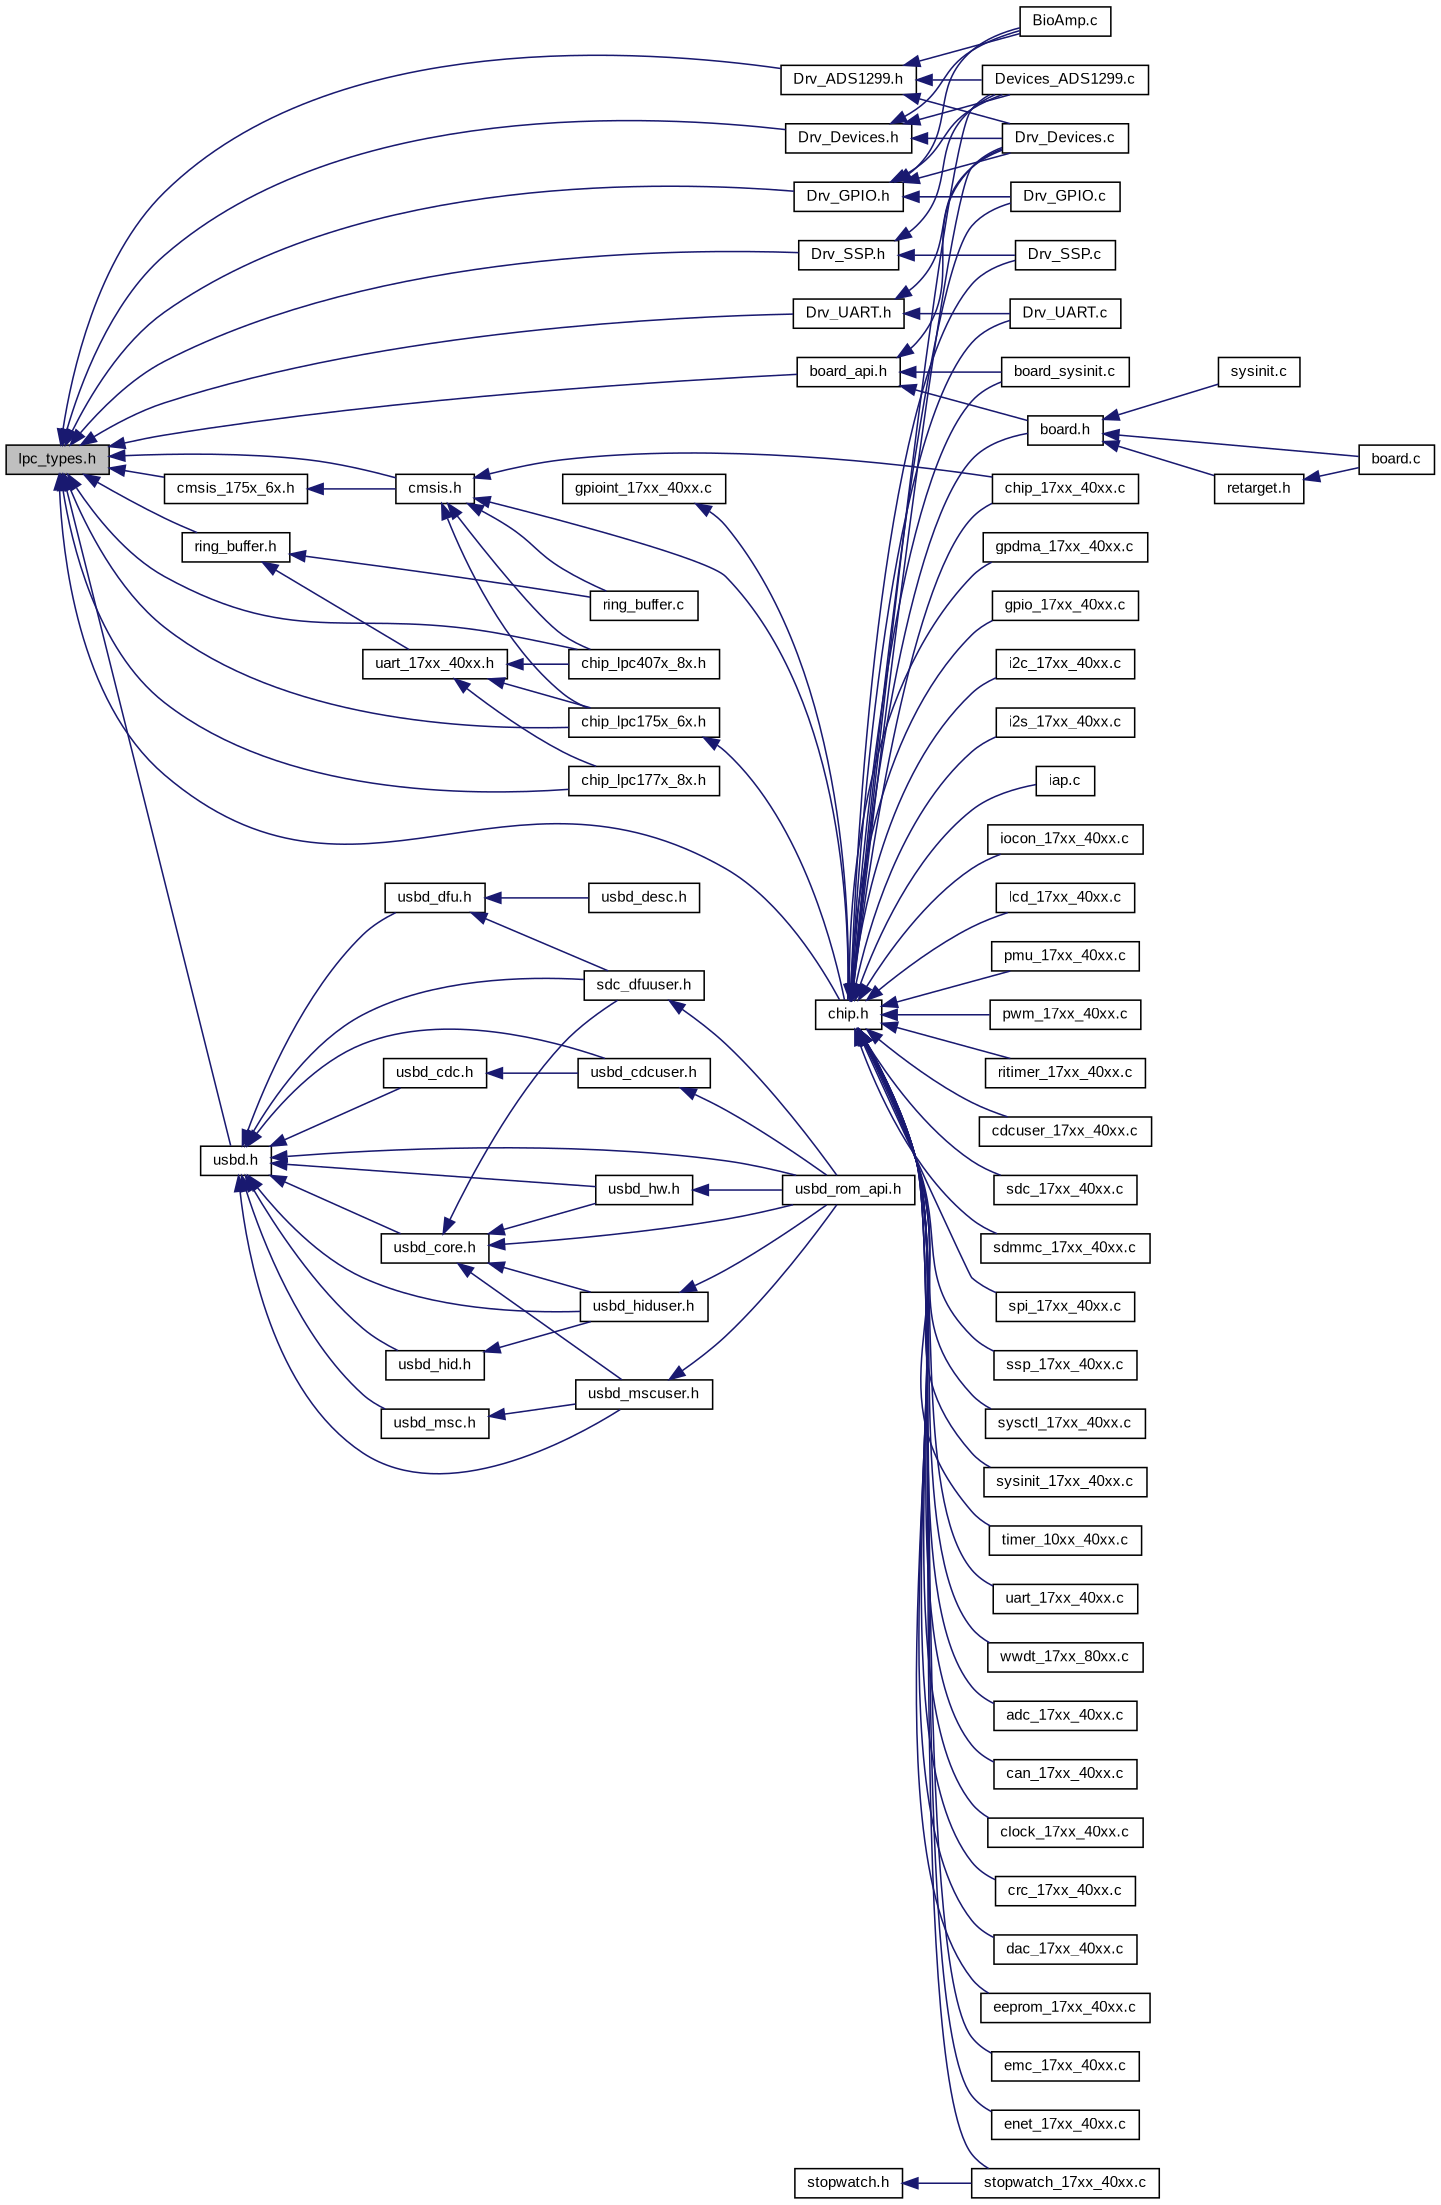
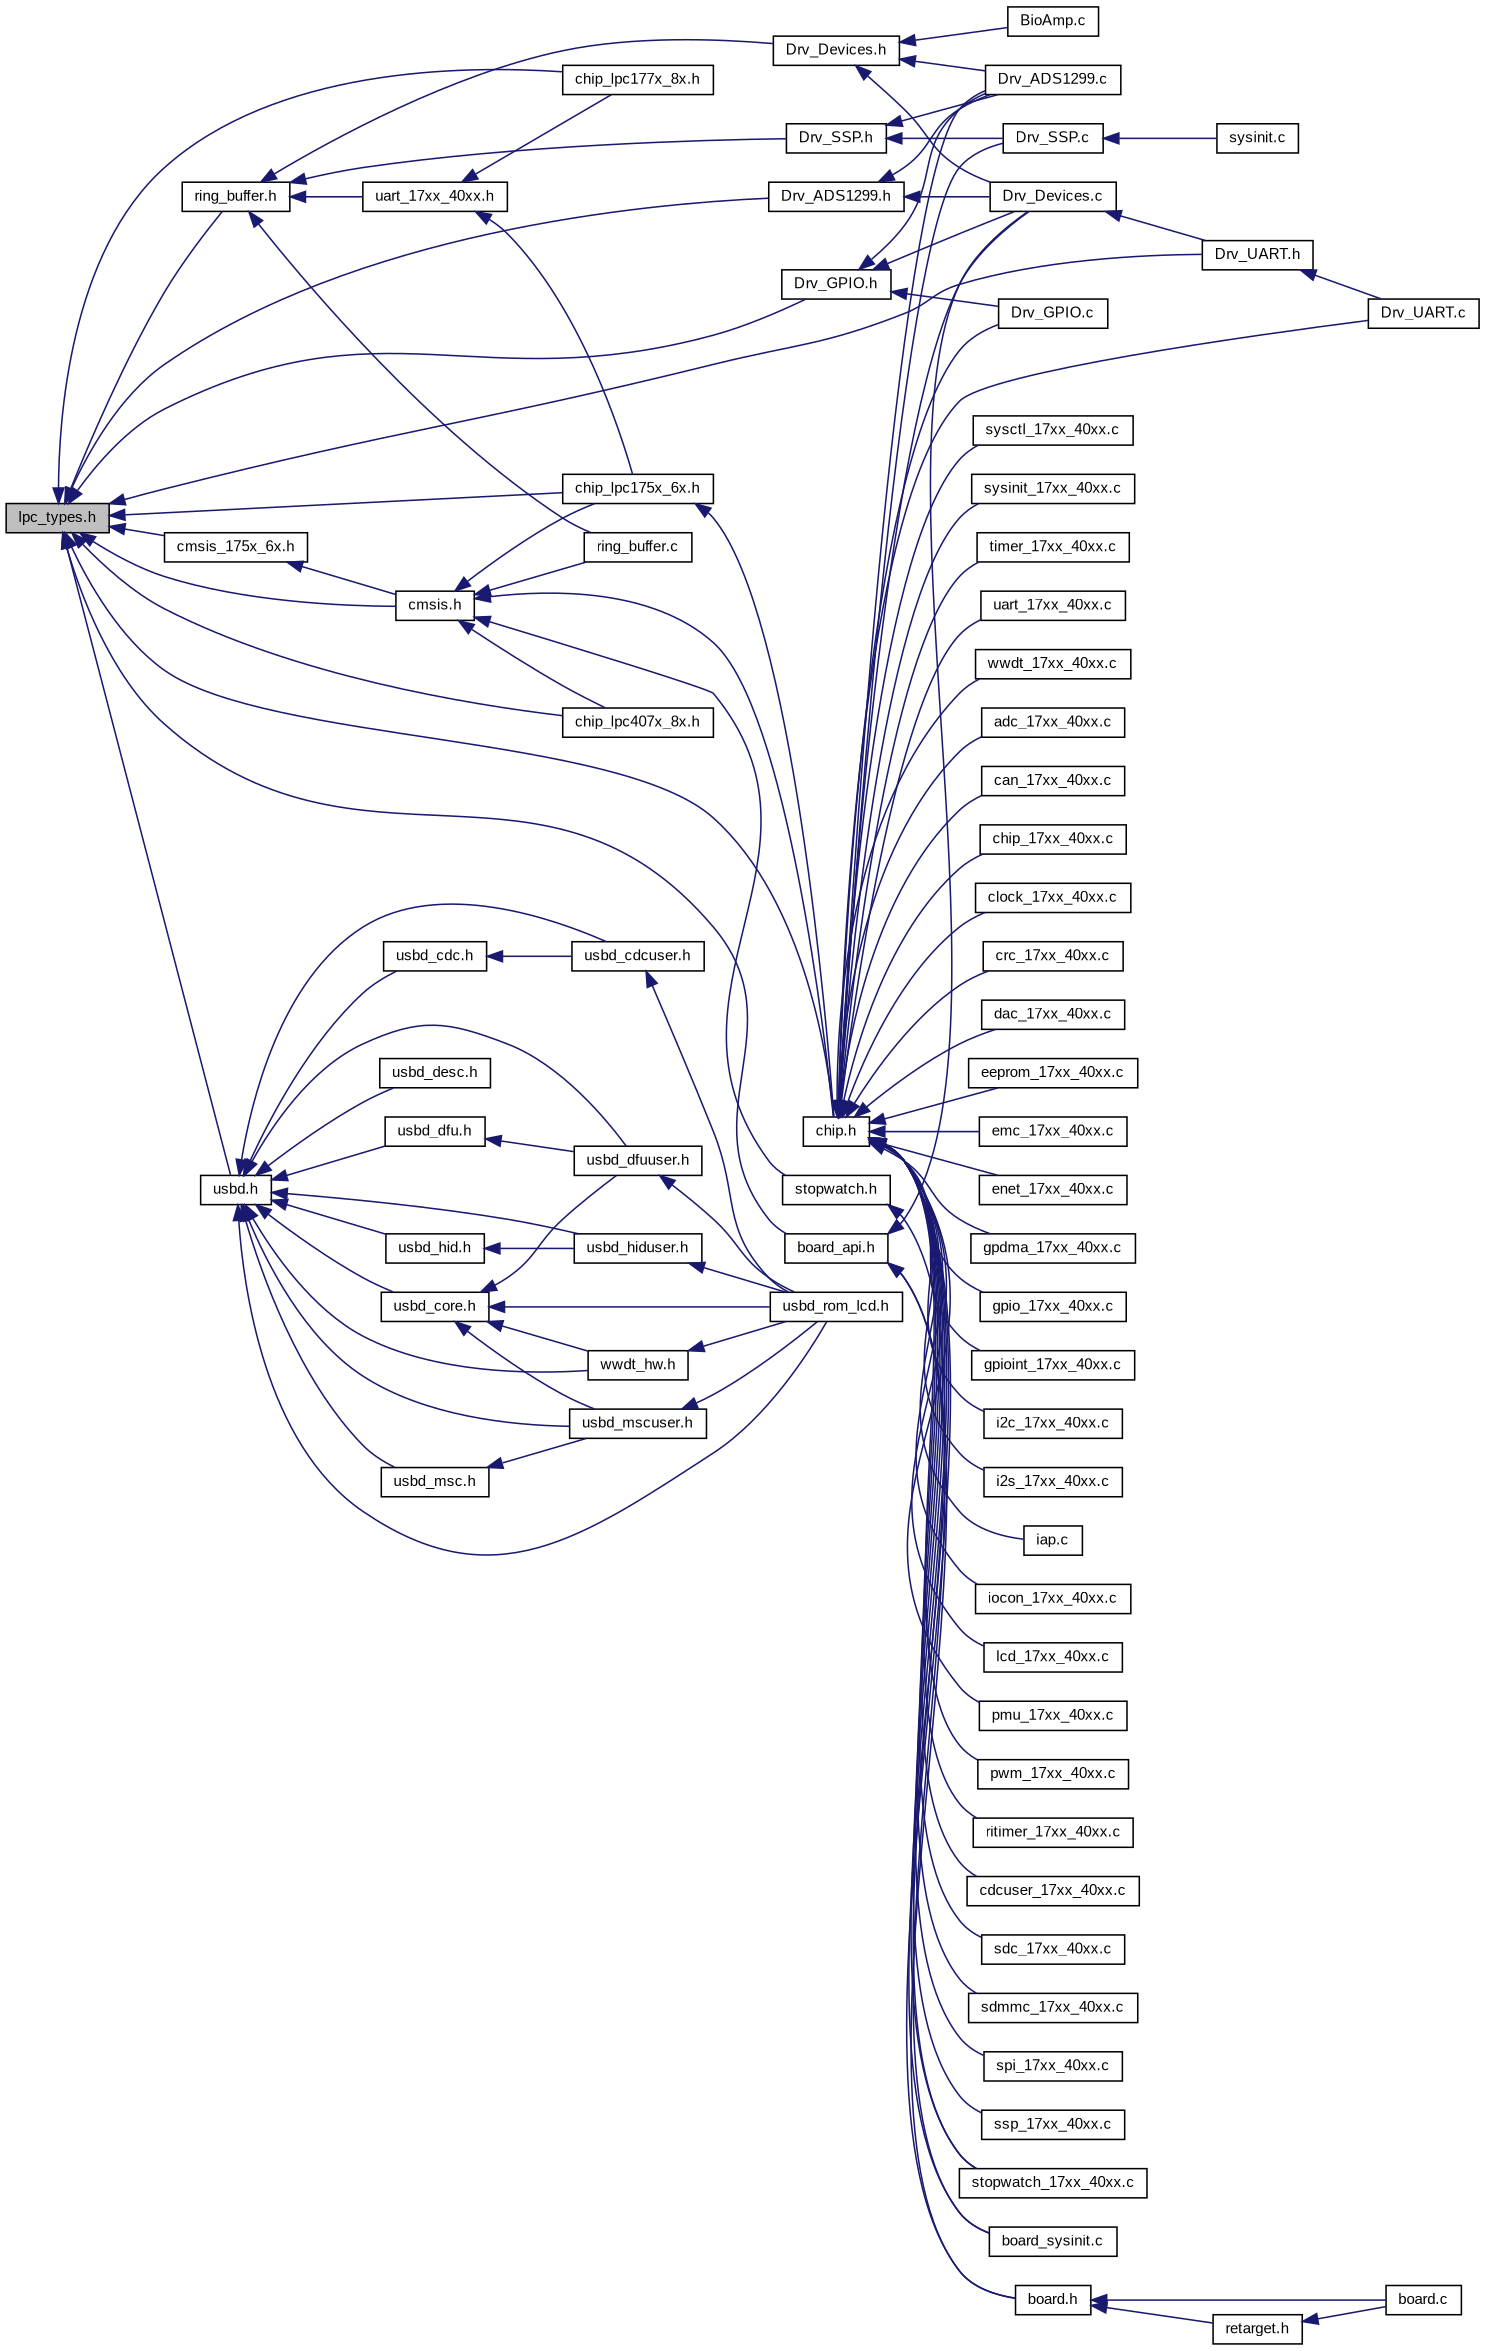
edge "BioAmp.c" -> "Drv_ADS1299.h": removed
node "Devices_ADS1299.c": label "Devices_ADS1299.c" -> "Drv_ADS1299.c"
edge "BioAmp.c" -> "Drv_GPIO.h": removed
edge "Drv_Devices.h" -> "lpc_types.h": now "Drv_Devices.h" -> "ring_buffer.h"
edge "Drv_Devices.c" -> "Drv_UART.h": reversed
edge "Drv_SSP.h" -> "lpc_types.h": now "Drv_SSP.h" -> "ring_buffer.h"
edge "sysinit.c" -> "board.h": now "sysinit.c" -> "Drv_SSP.c"
edge "chip_17xx_40xx.c" -> "cmsis.h": now "stopwatch.h" -> "cmsis.h"
edge "chip_lpc407x_8x.h" -> "uart_17xx_40xx.h": removed
edge "chip.h" -> "gpioint_17xx_40xx.c": reversed
edge "usbd_desc.h" -> "usbd_dfu.h": now "usbd_desc.h" -> "usbd.h"
node "sdc_dfuuser.h": label "sdc_dfuuser.h" -> "usbd_dfuuser.h"
node "usbd_hw.h": label "usbd_hw.h" -> "wwdt_hw.h"
node "usbd_rom_api.h": label "usbd_rom_api.h" -> "usbd_rom_lcd.h"
edge "usbd_hiduser.h" -> "usbd_core.h": removed
node "timer_10xx_40xx.c": label "timer_10xx_40xx.c" -> "timer_17xx_40xx.c"
node "wwdt_17xx_80xx.c": label "wwdt_17xx_80xx.c" -> "wwdt_17xx_40xx.c"
